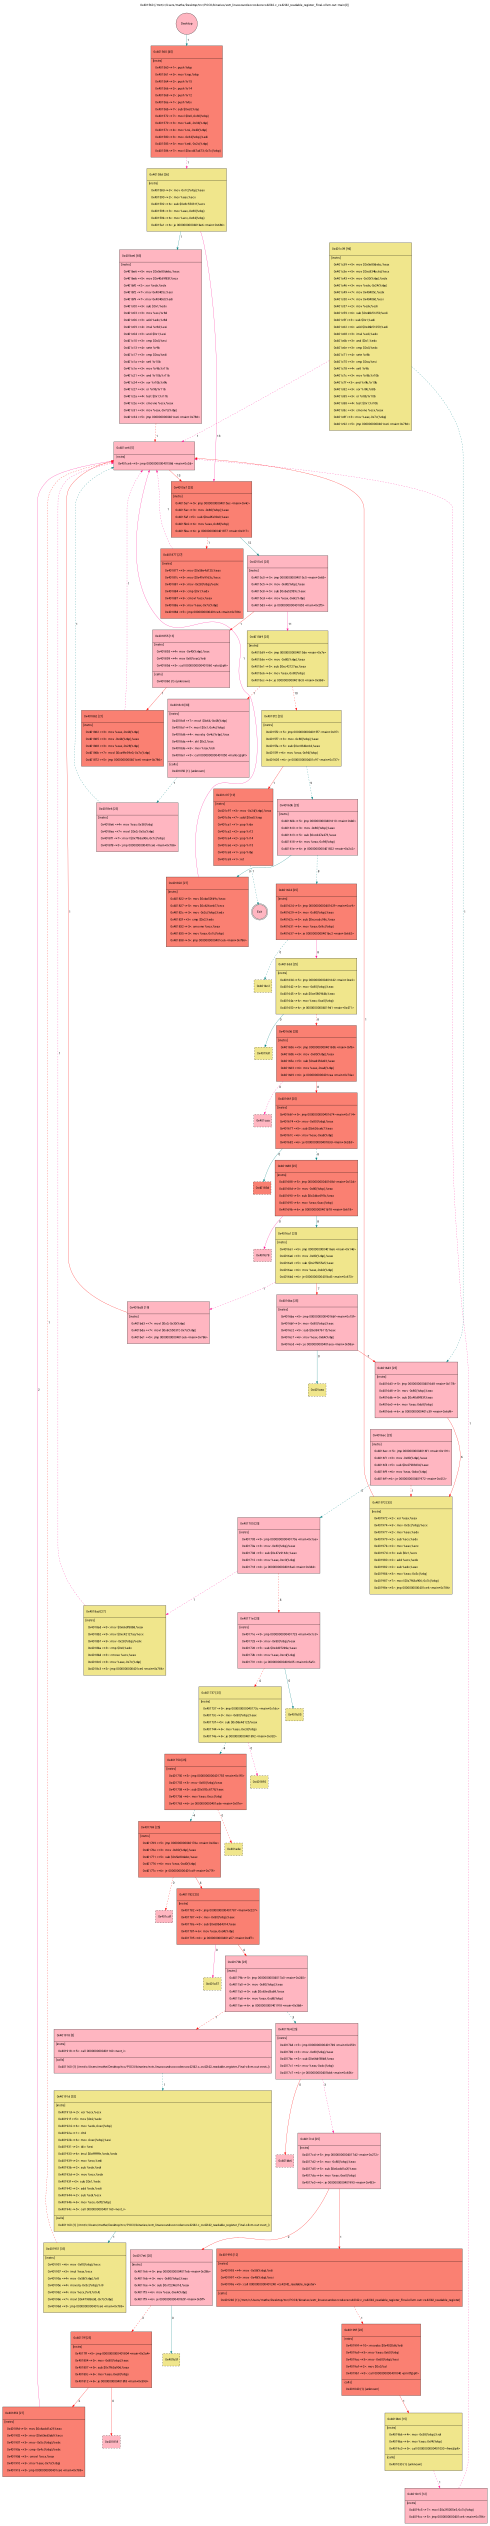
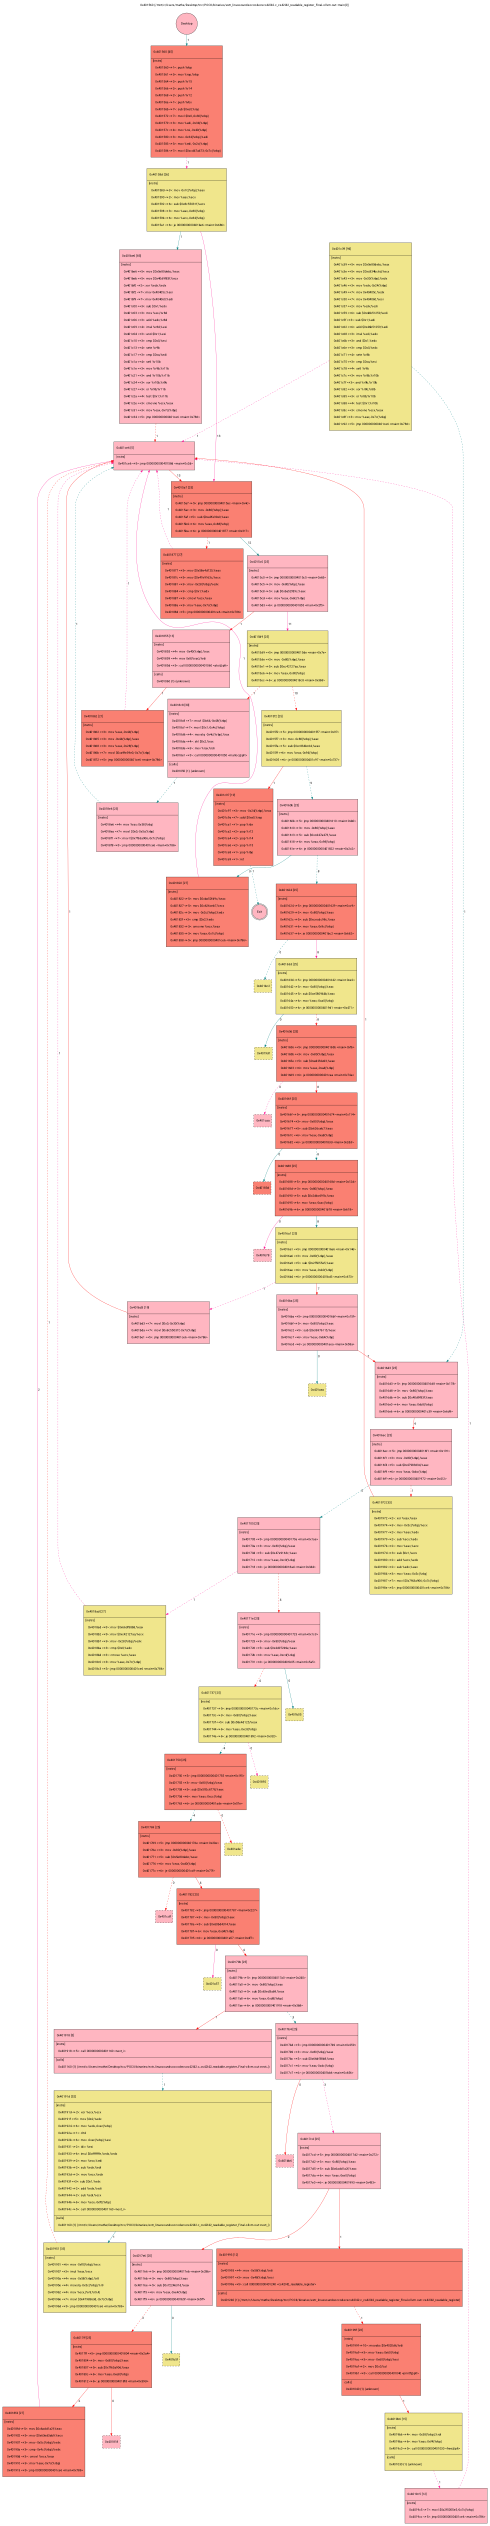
edge "0x4016d3 [25]" -> "0x401972 [33]": now "0x4016d3 [25]" -> "0x4016ec [25]"
edge "0x40179b [25]" -> "0x401918 [5]": style dashed -> solid
